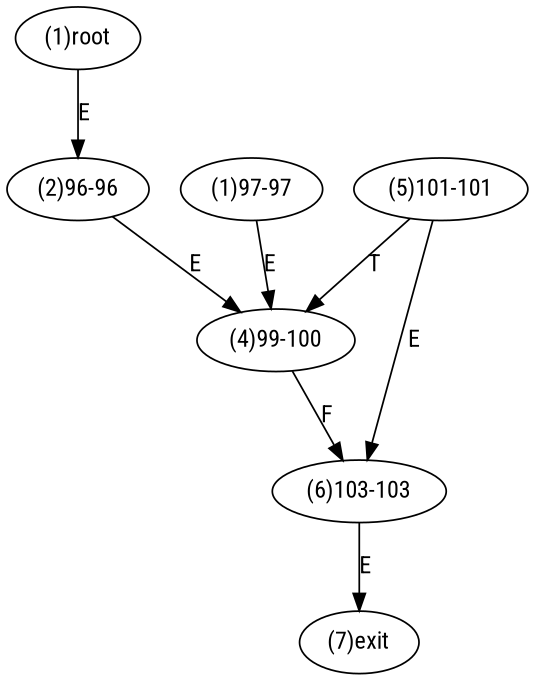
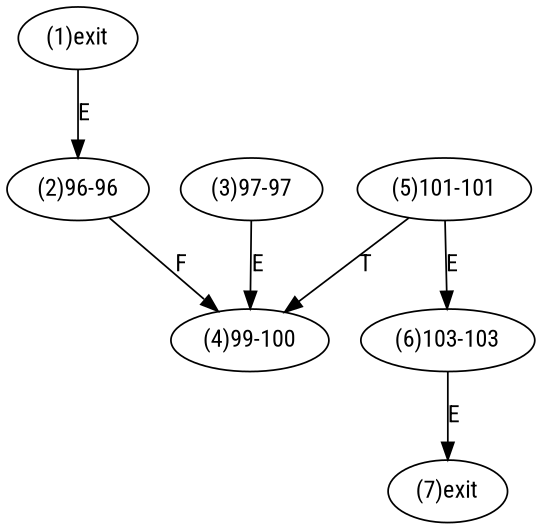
node "(1)root": label "(1)root" -> "(1)exit"
node "(1)97-97": label "(1)97-97" -> "(3)97-97"
edge "(2)96-96" -> "(4)99-100": label "E" -> "F"
edge "(4)99-100" -> "(6)103-103": removed, label "F"
